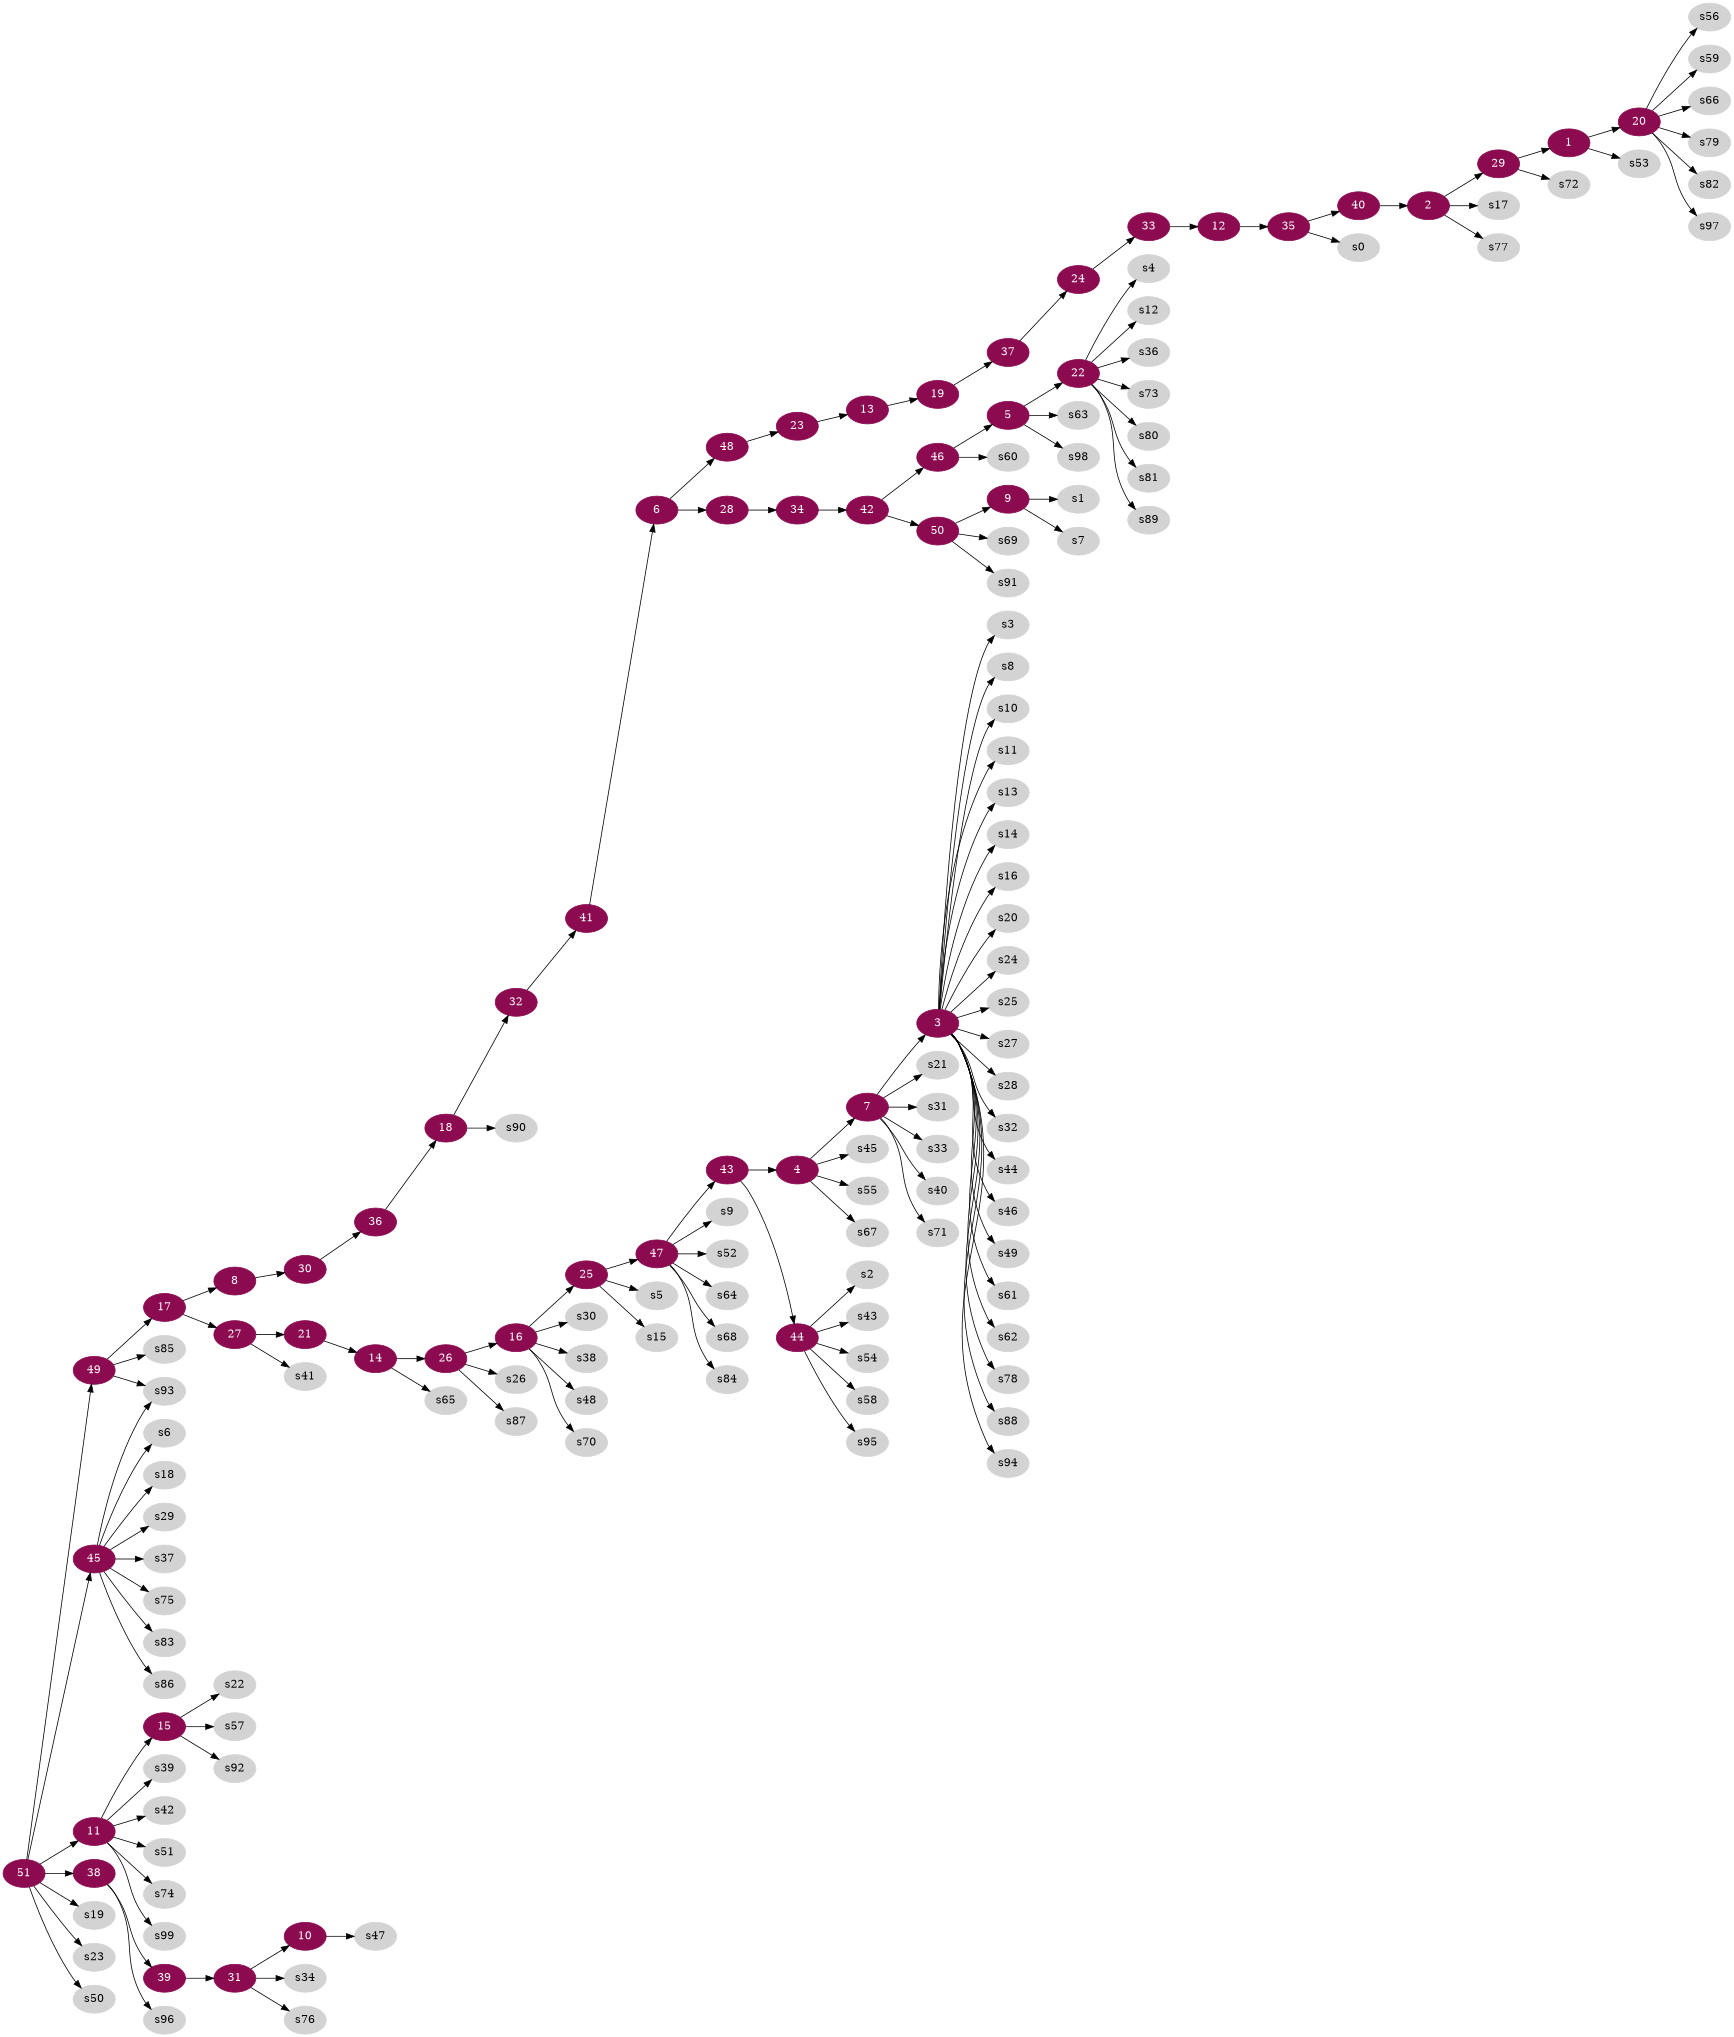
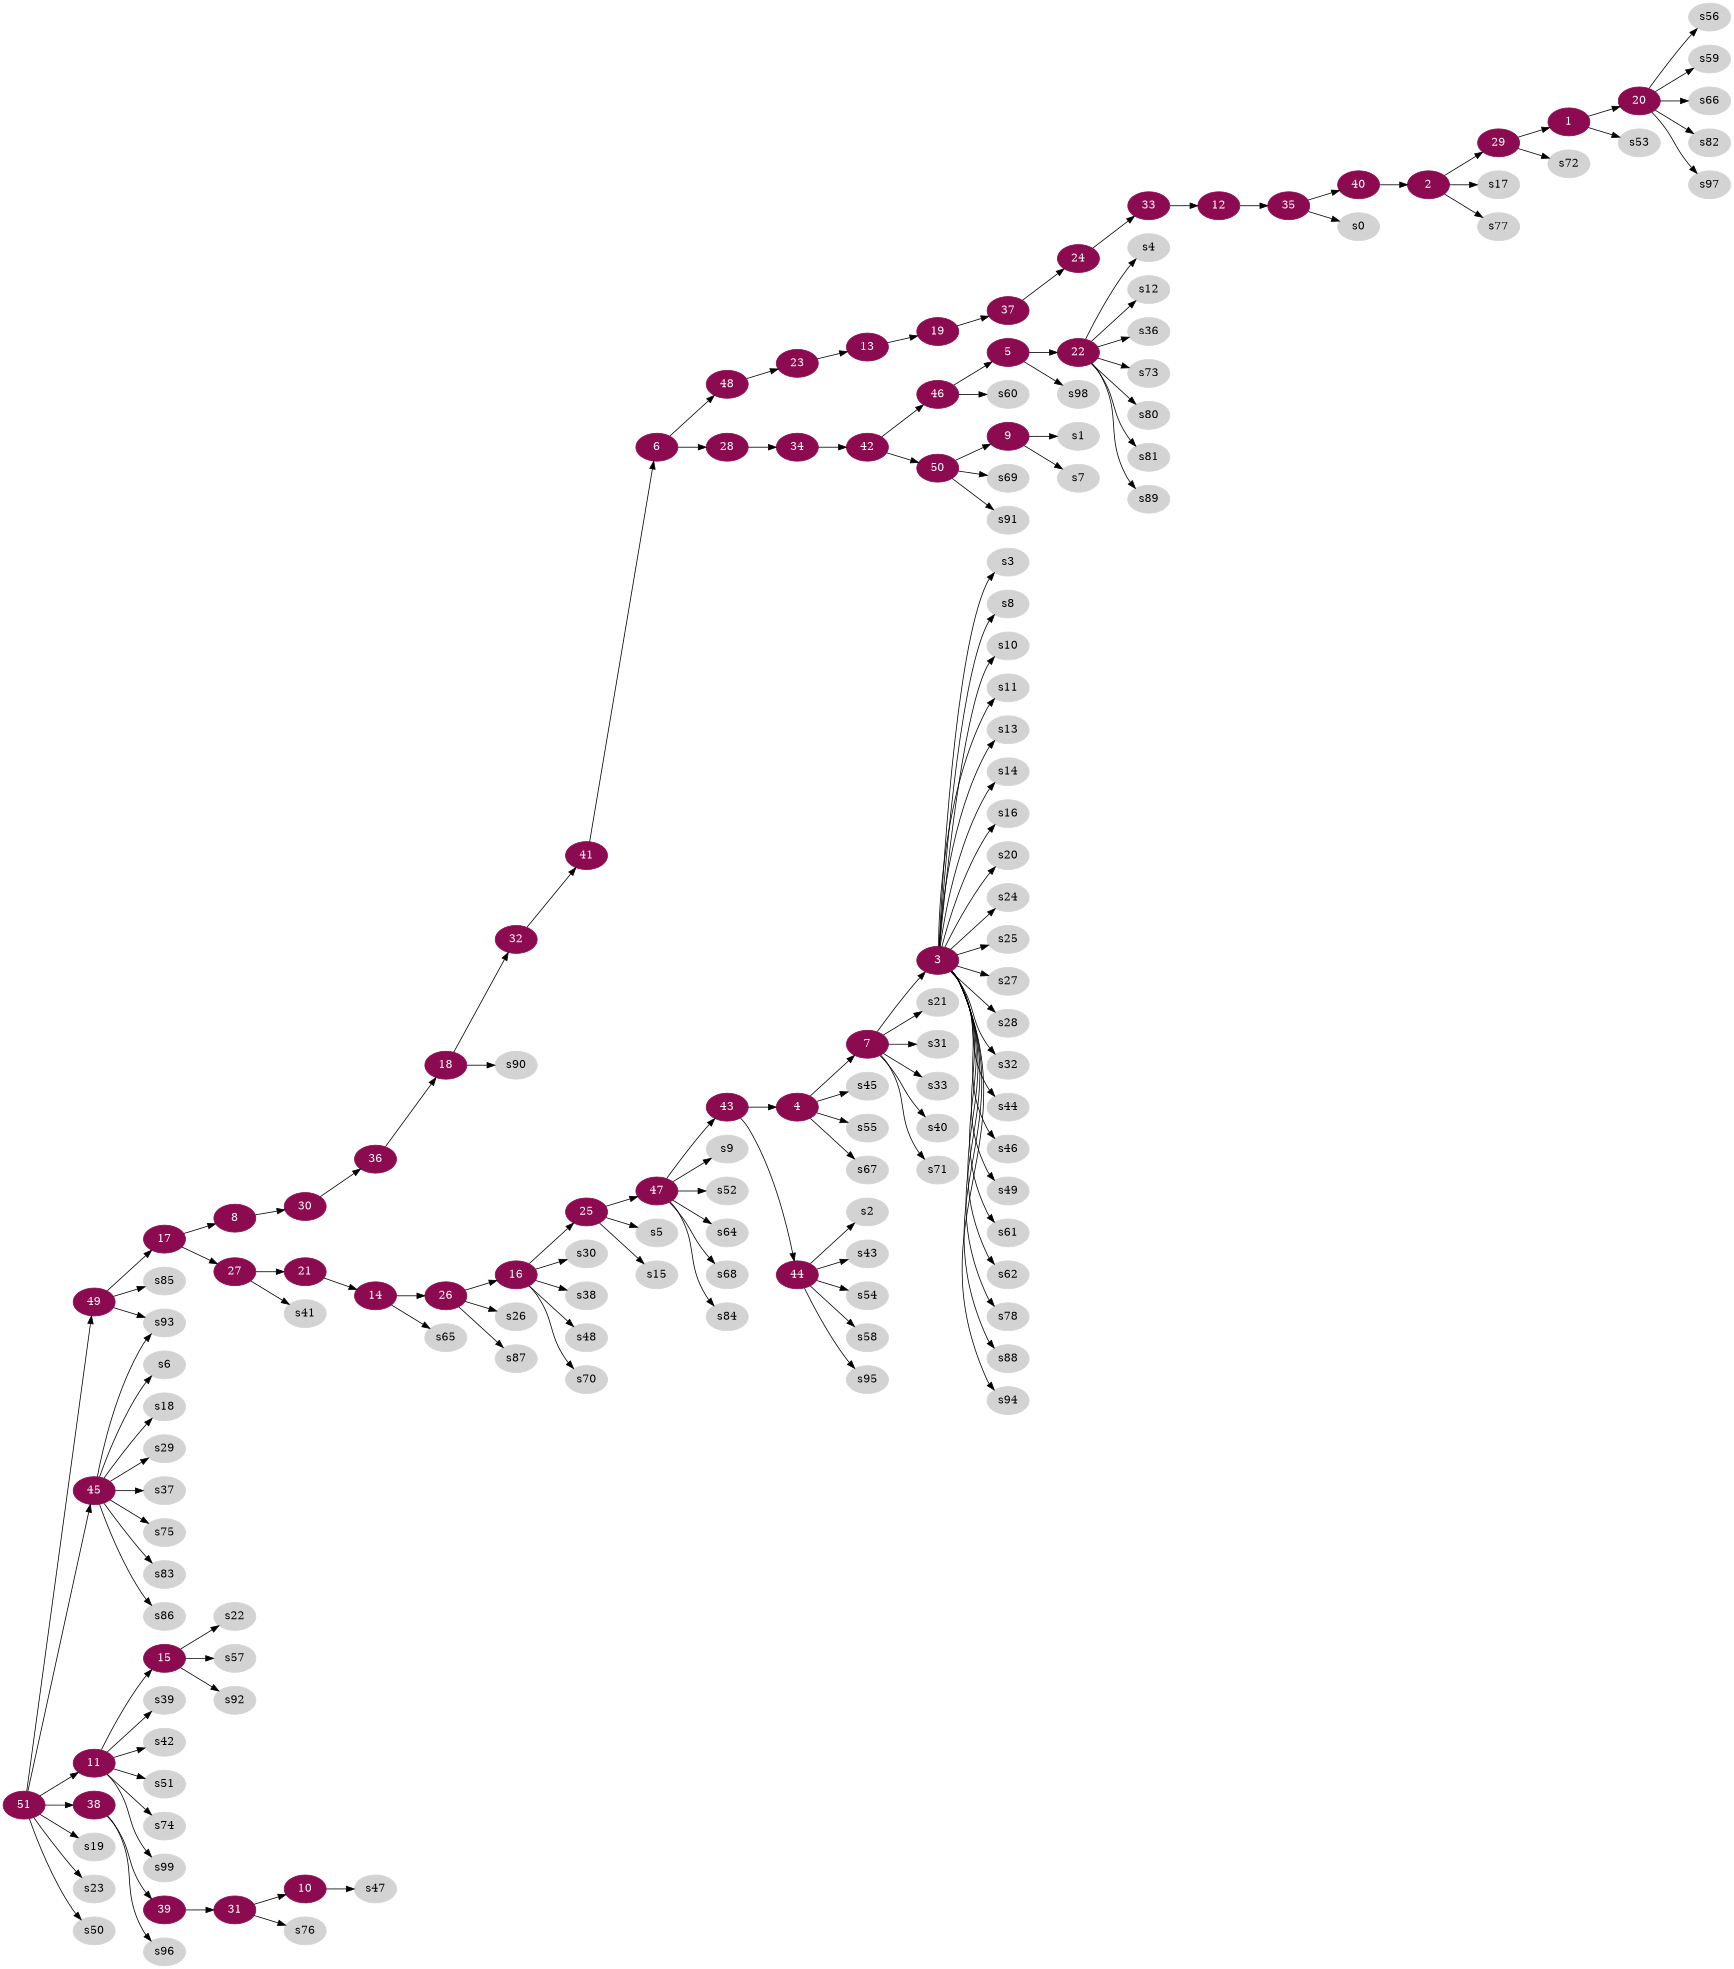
node "s79": removed
node "s63": removed
node "s34": removed
